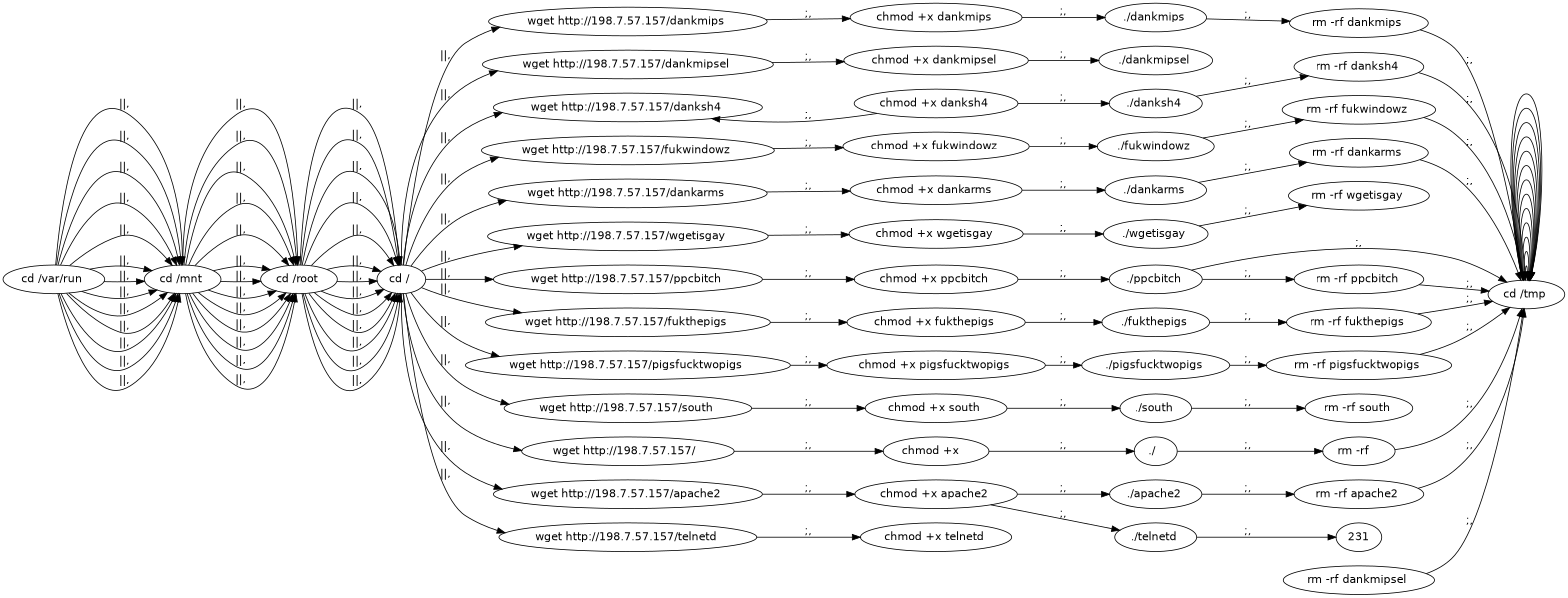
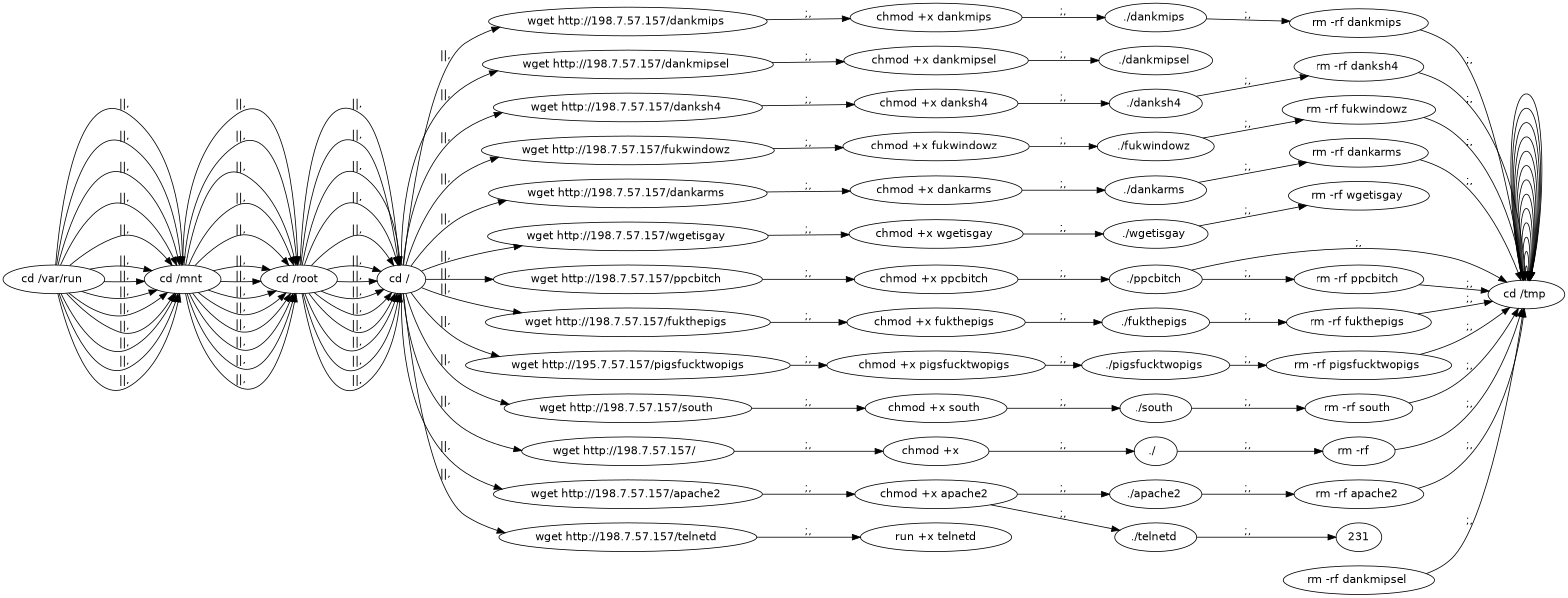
edge "chmod +x danksh4" -> "wget http://198.7.57.157/danksh4": reversed
node "wget http://198.7.57.157/pigsfucktwopigs": label "wget http://198.7.57.157/pigsfucktwopigs" -> "wget http://195.7.57.157/pigsfucktwopigs"
edge "rm -rf south" -> "cd /tmp": added, label ";,"
node "chmod +x telnetd": label "chmod +x telnetd" -> "run +x telnetd"
